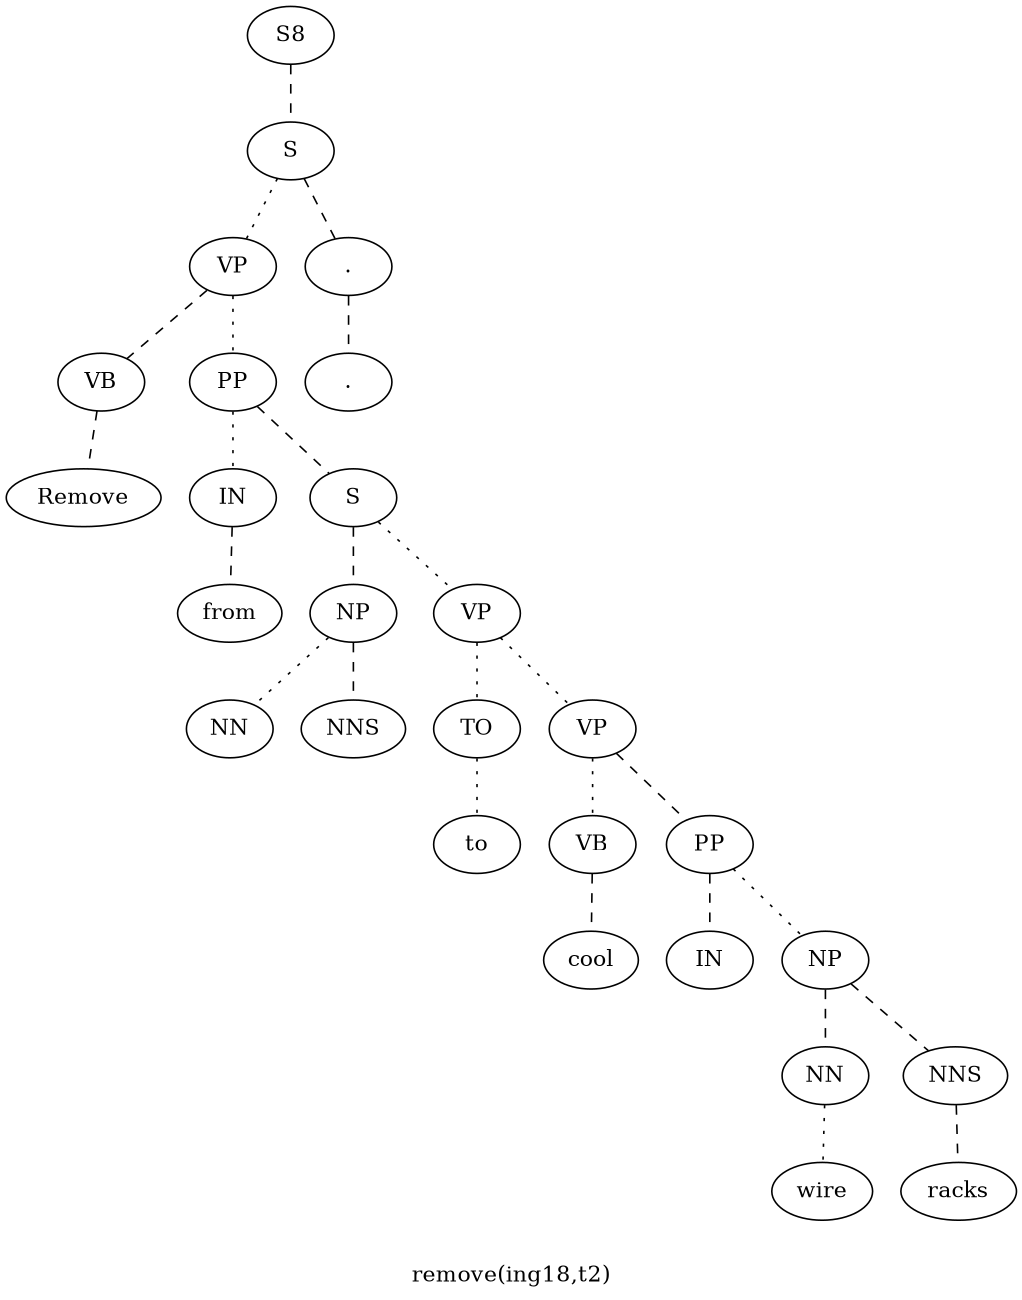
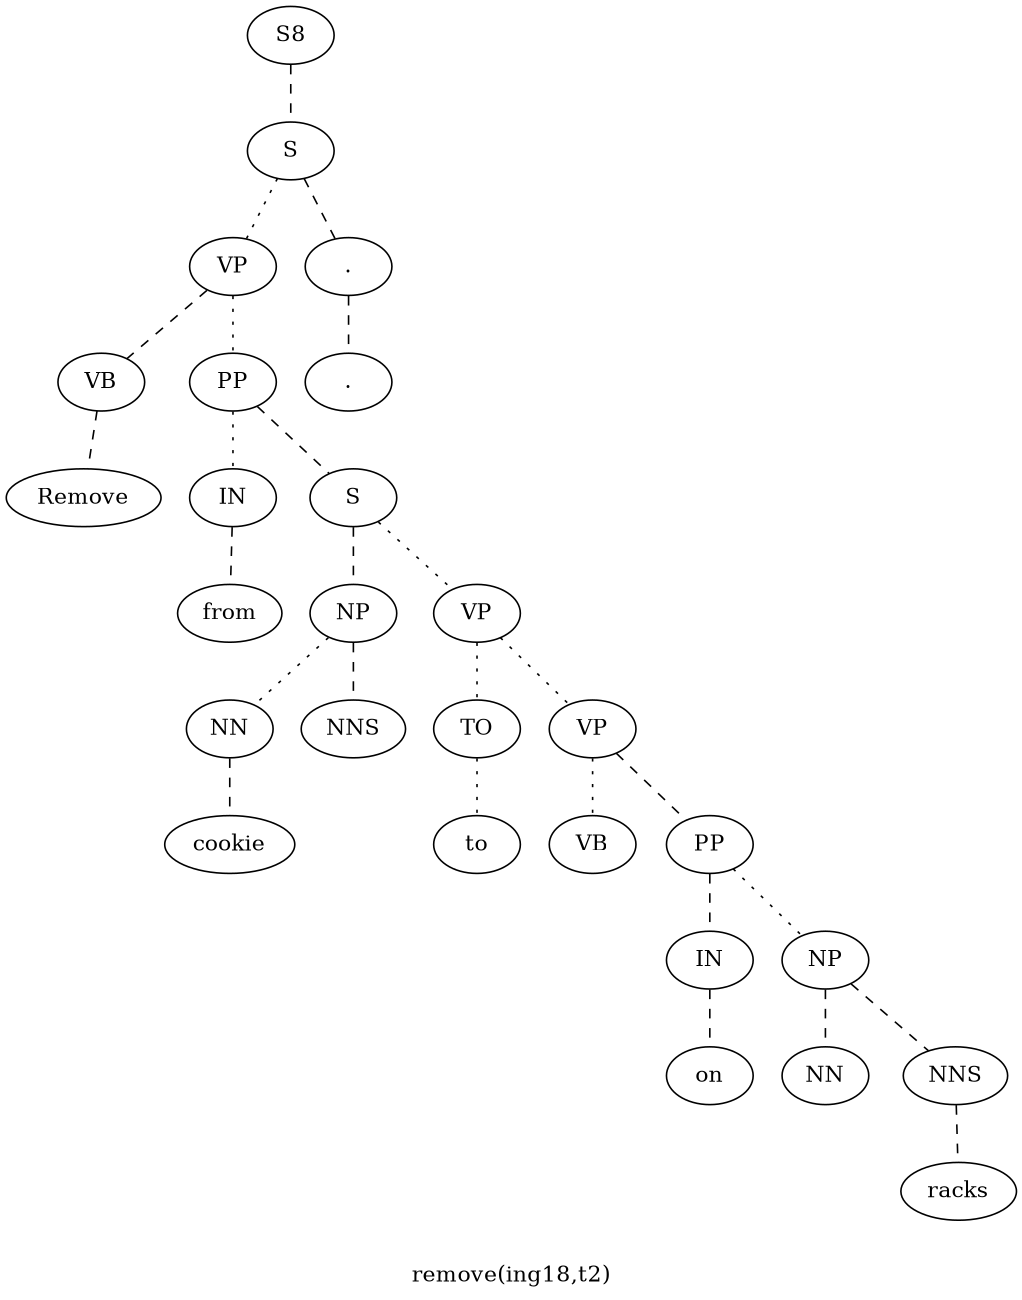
node "cookie": added
node "cool": removed
node "on": added
node "wire": removed
